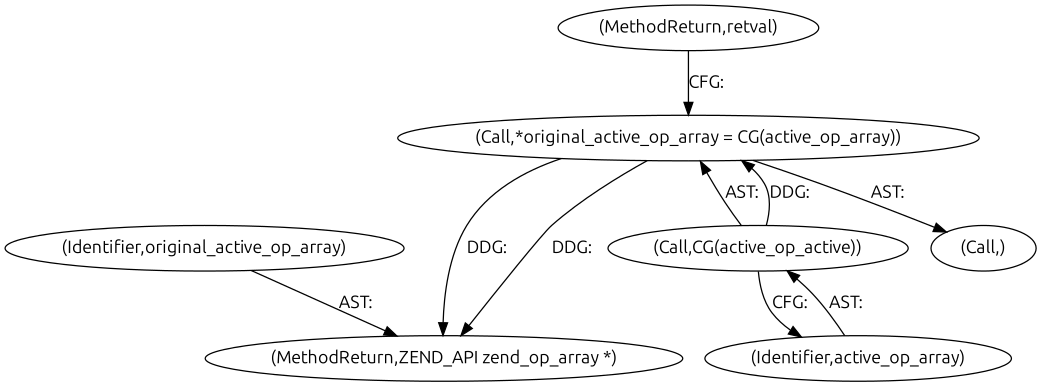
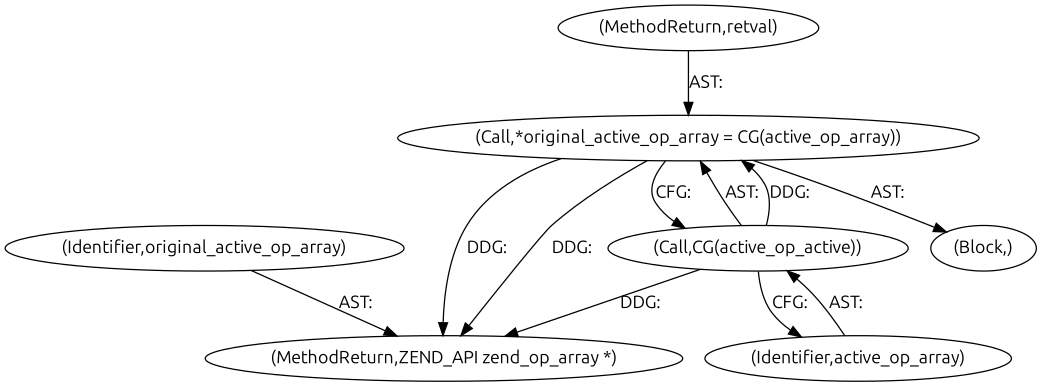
edge "(MethodReturn,retval)" -> "(Call,*original_active_op_array = CG(active_op_array))": label "CFG: " -> "AST: "
edge "(Call,*original_active_op_array = CG(active_op_array))" -> "(Call,CG(active_op_active))": added, label "CFG:"
node "(Call,)": label "(Call,)" -> "(Block,)"
edge "(Call,CG(active_op_active))" -> "(MethodReturn,ZEND_API zend_op_array *)": added, label "DDG:"
